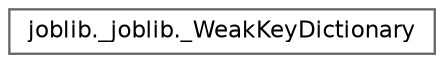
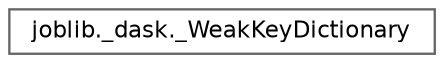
node "joblib._joblib._WeakKeyDictionary": label "joblib._joblib._WeakKeyDictionary" -> "joblib._dask._WeakKeyDictionary"
